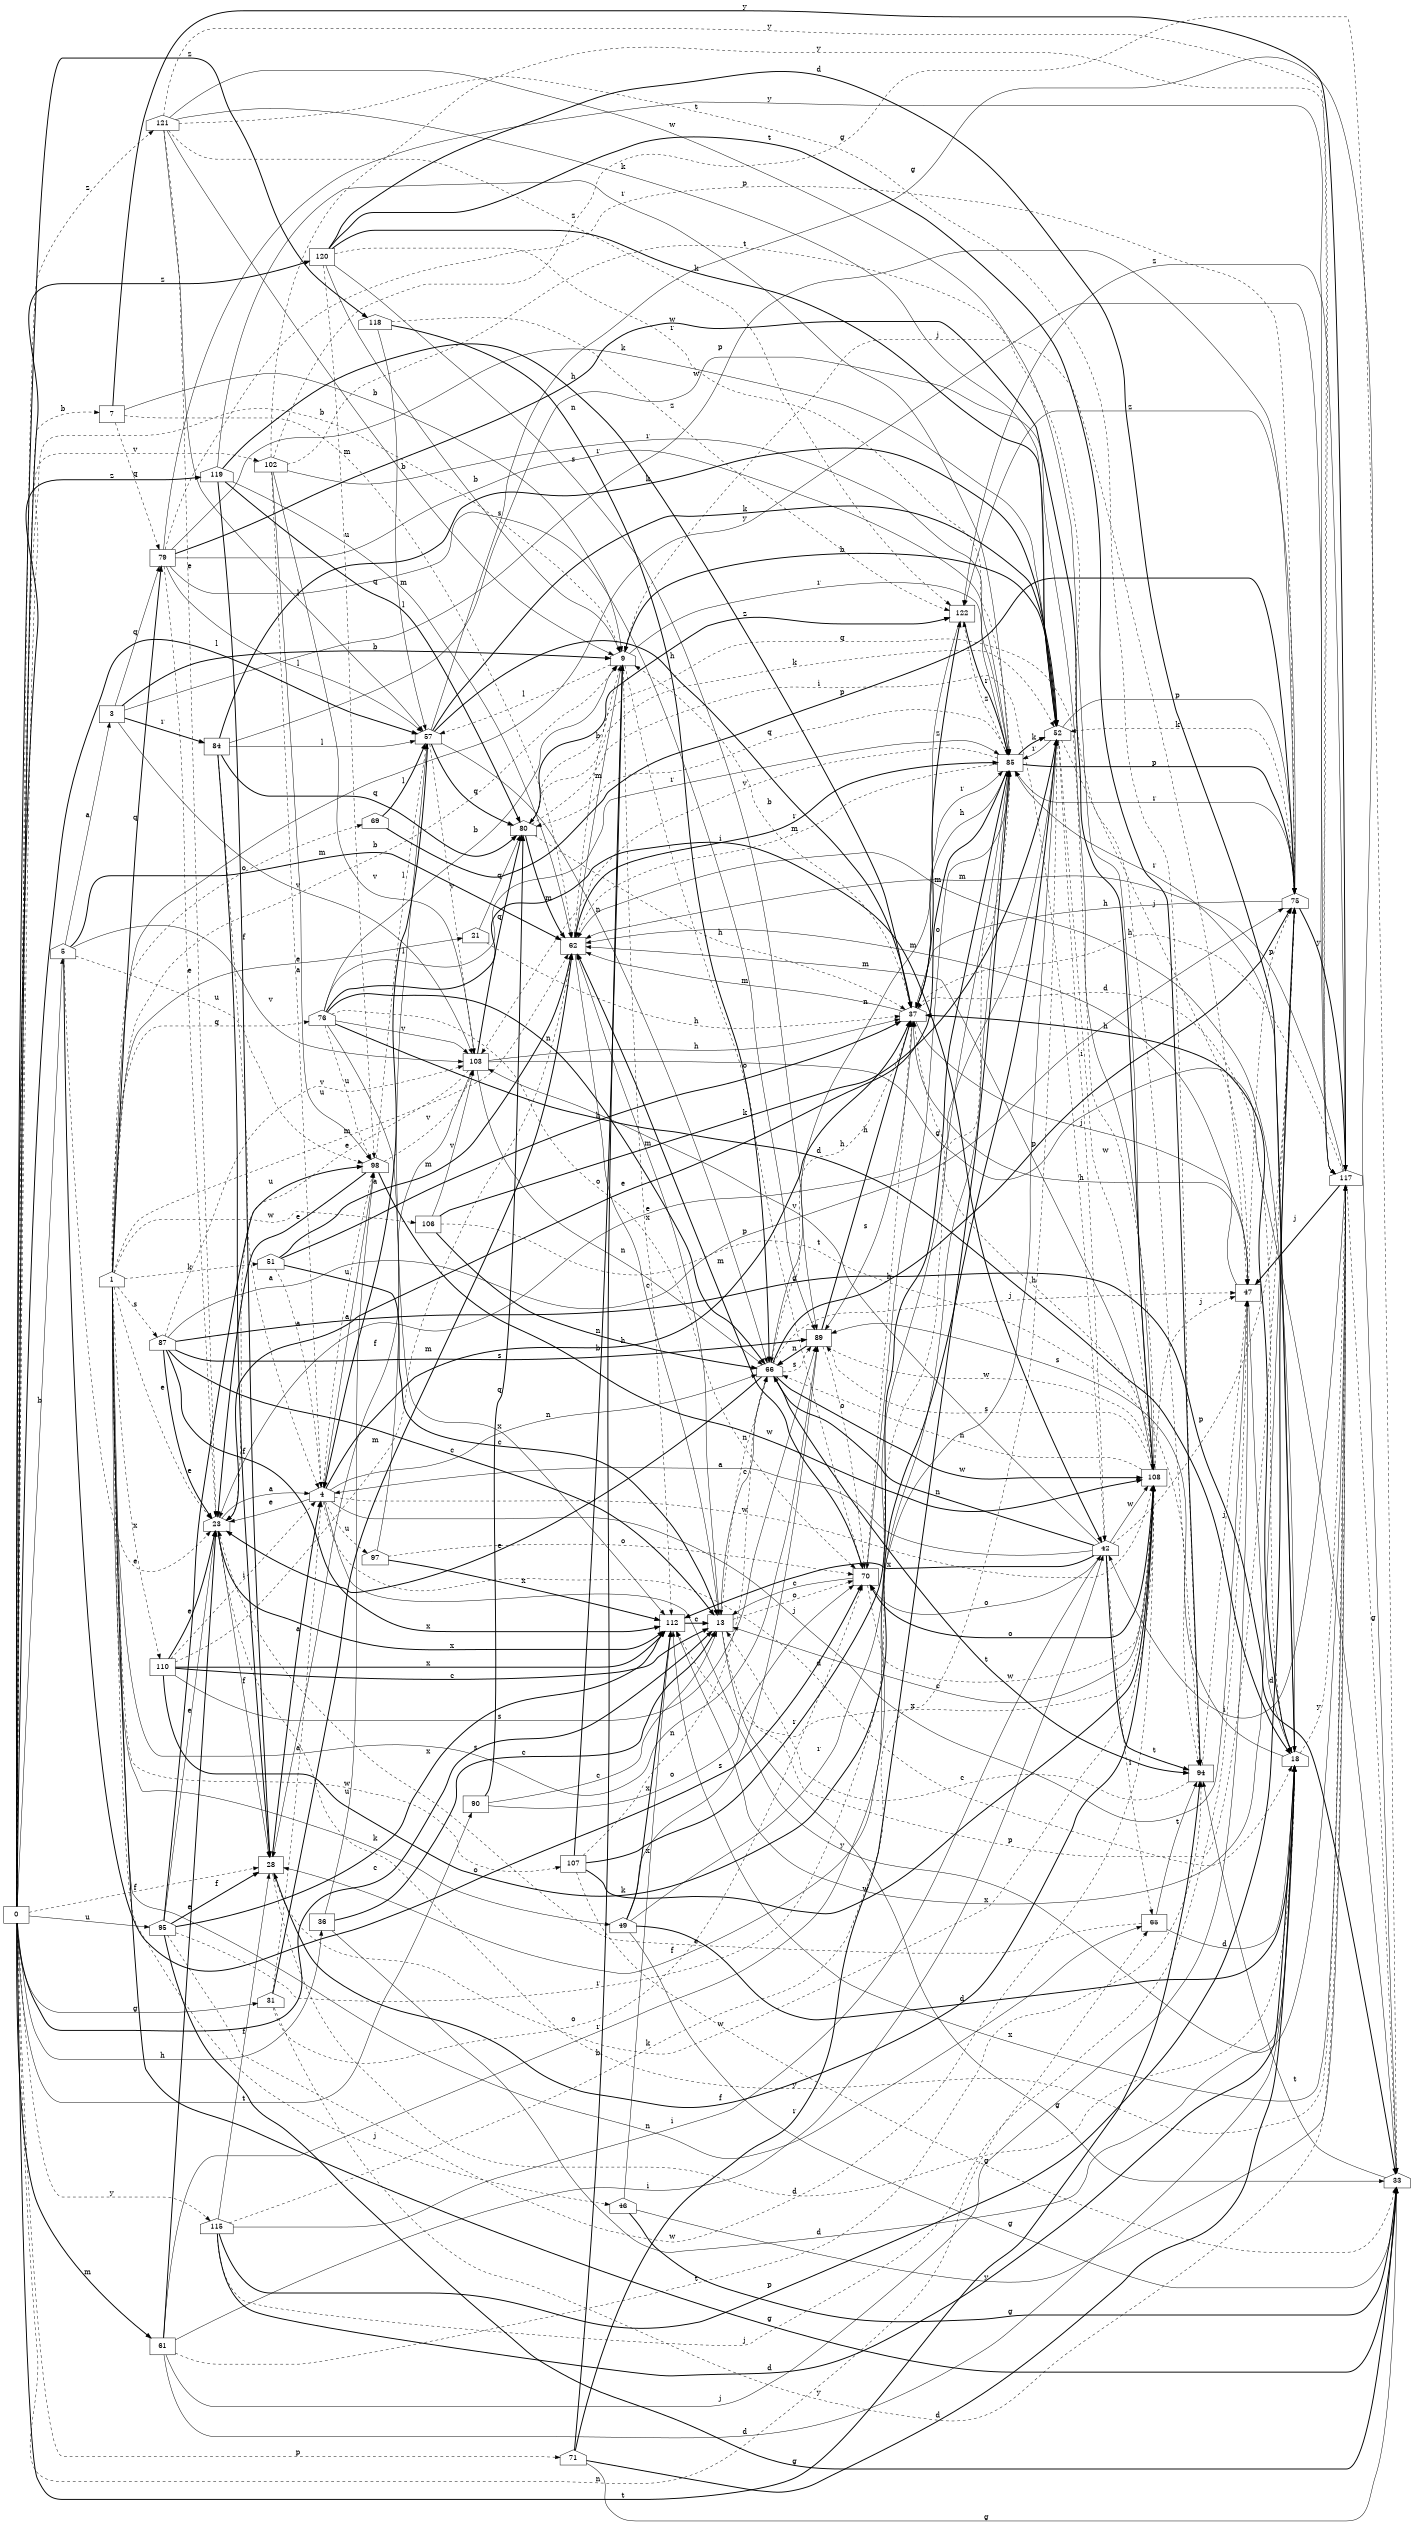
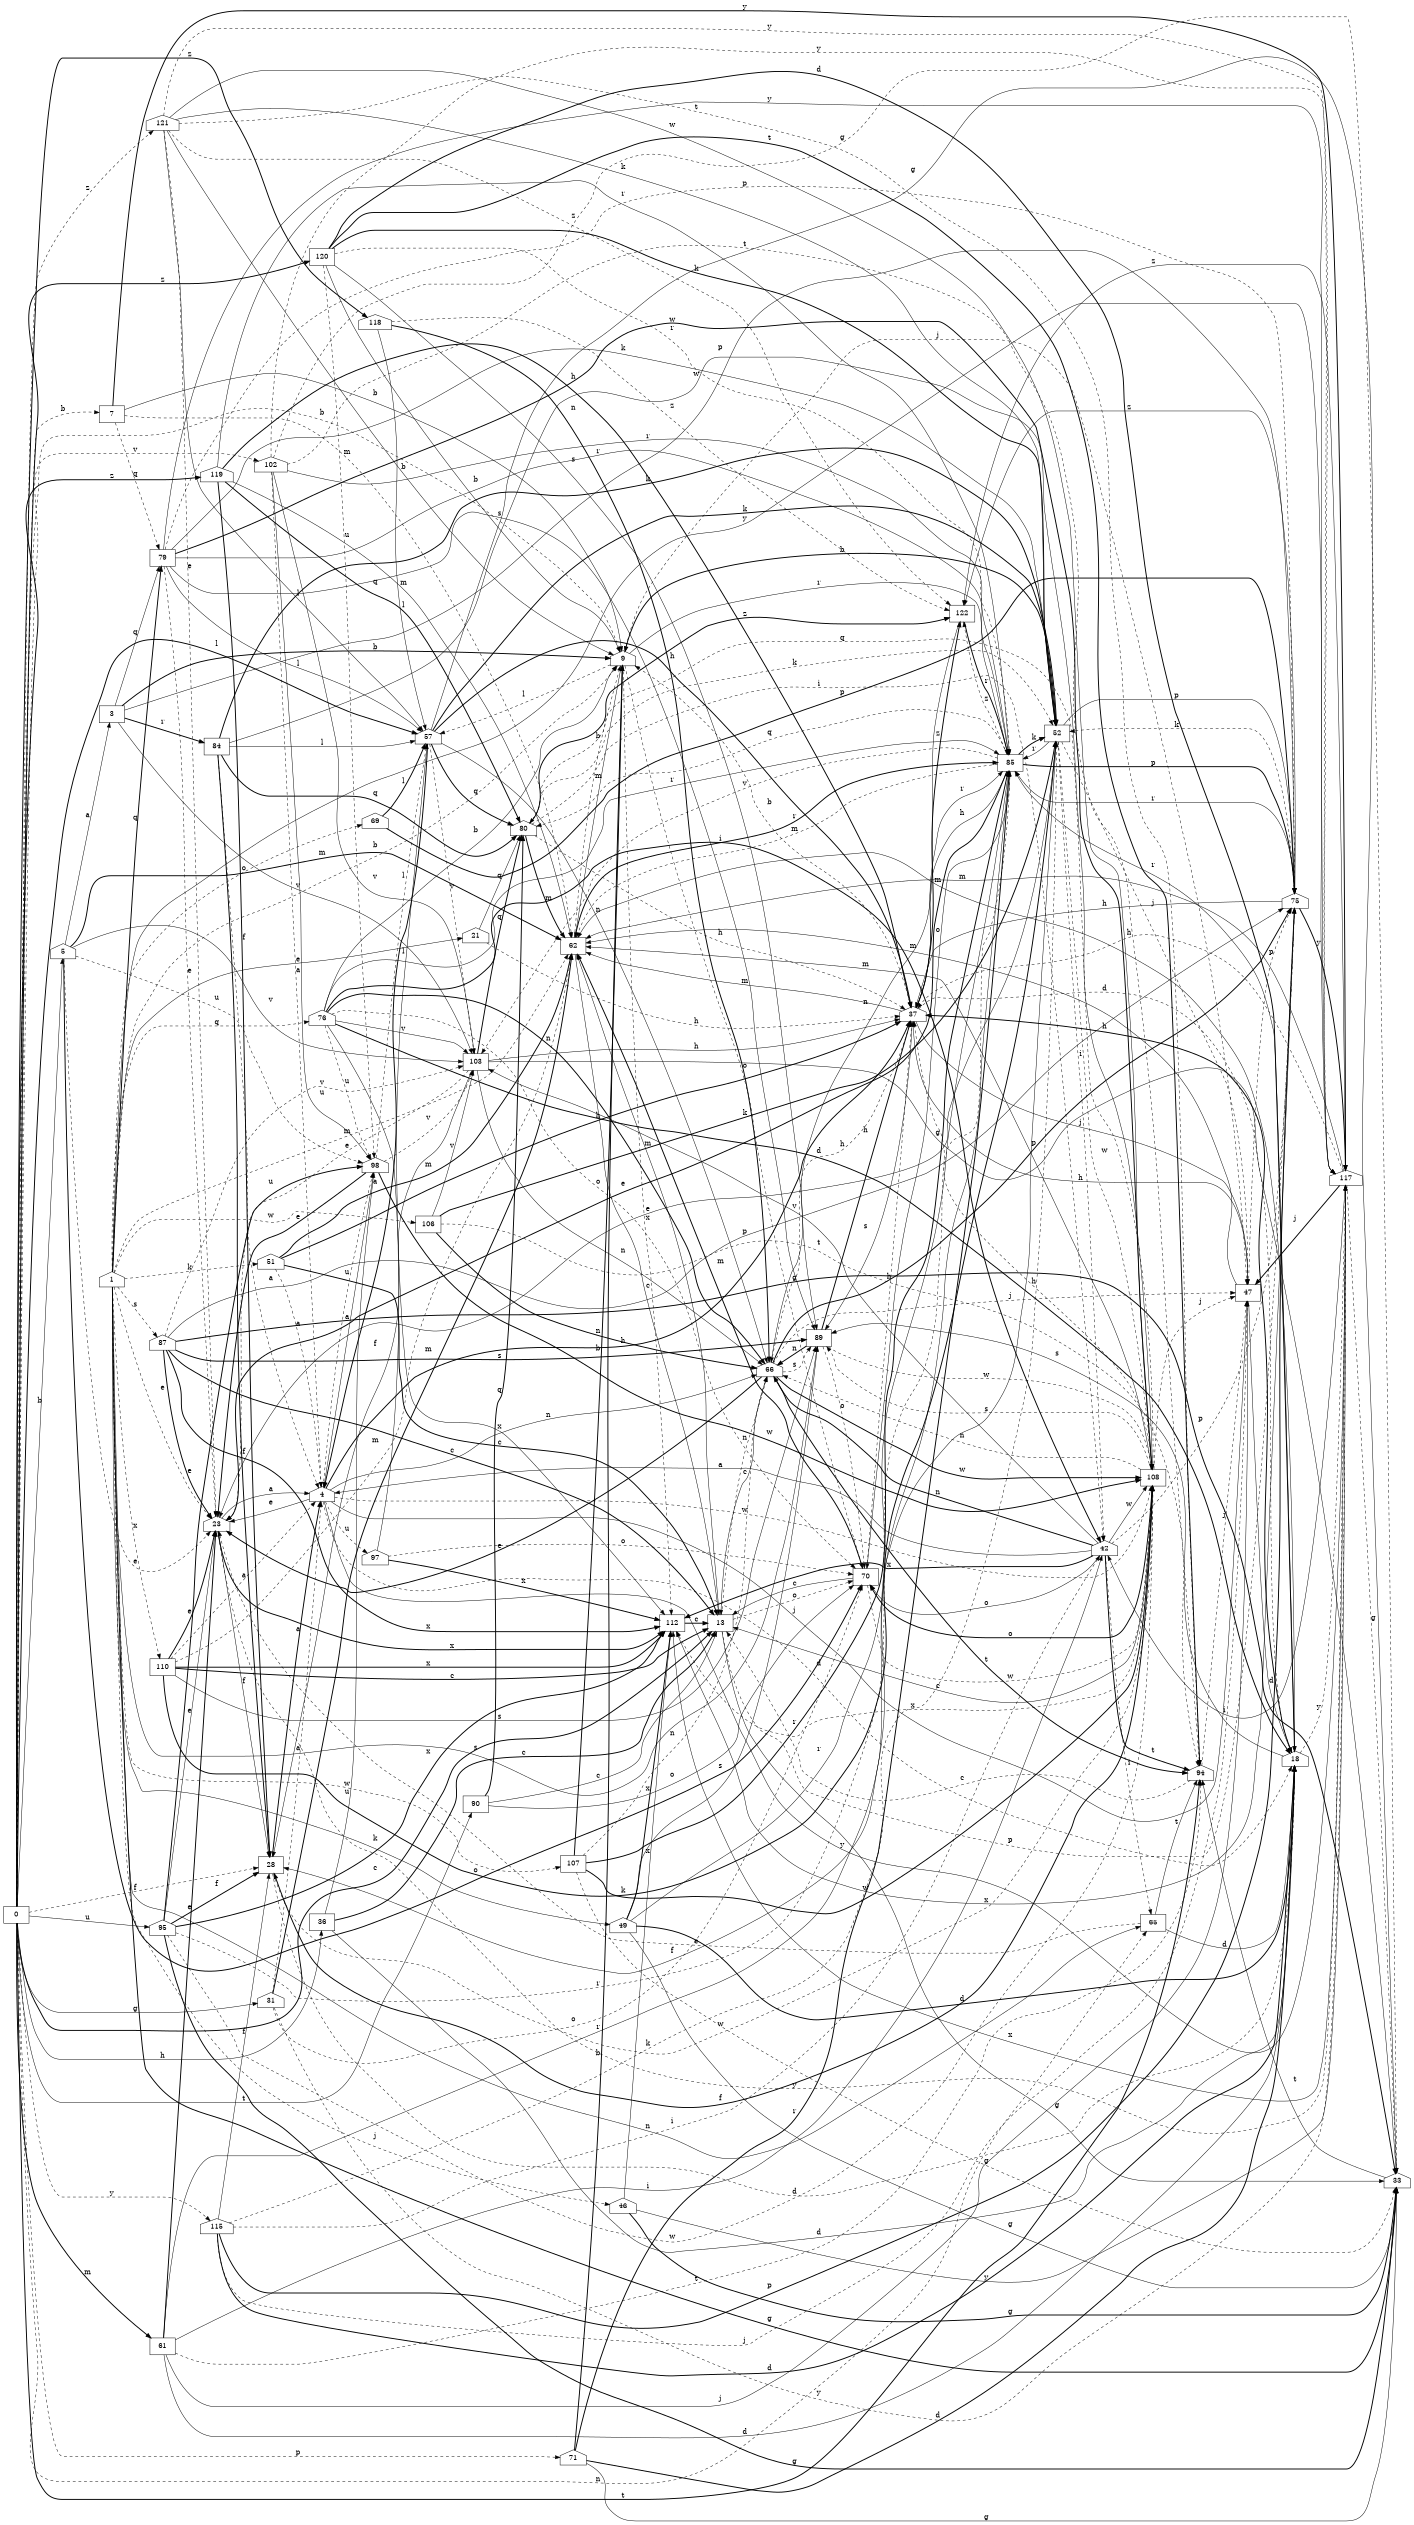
node "52": shape house -> box
edge "110" -> "4": label "i" -> "a"
node "94": shape box -> house
edge "115" -> "42": style solid -> dashed
